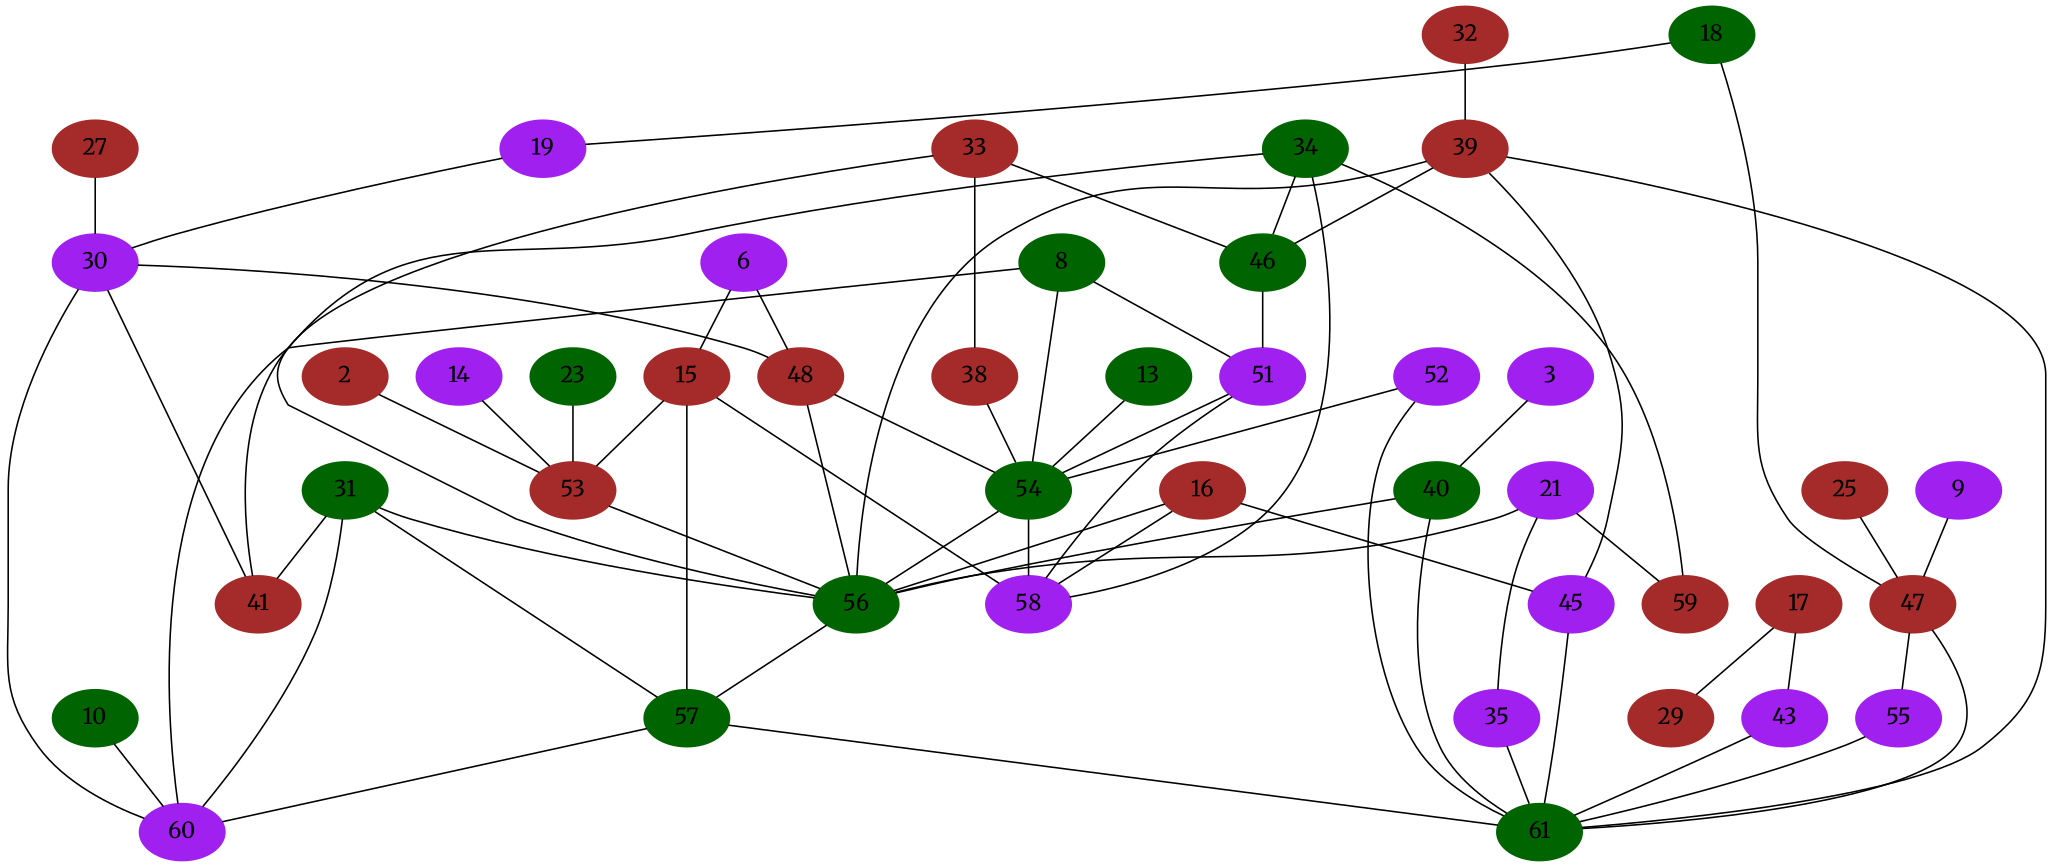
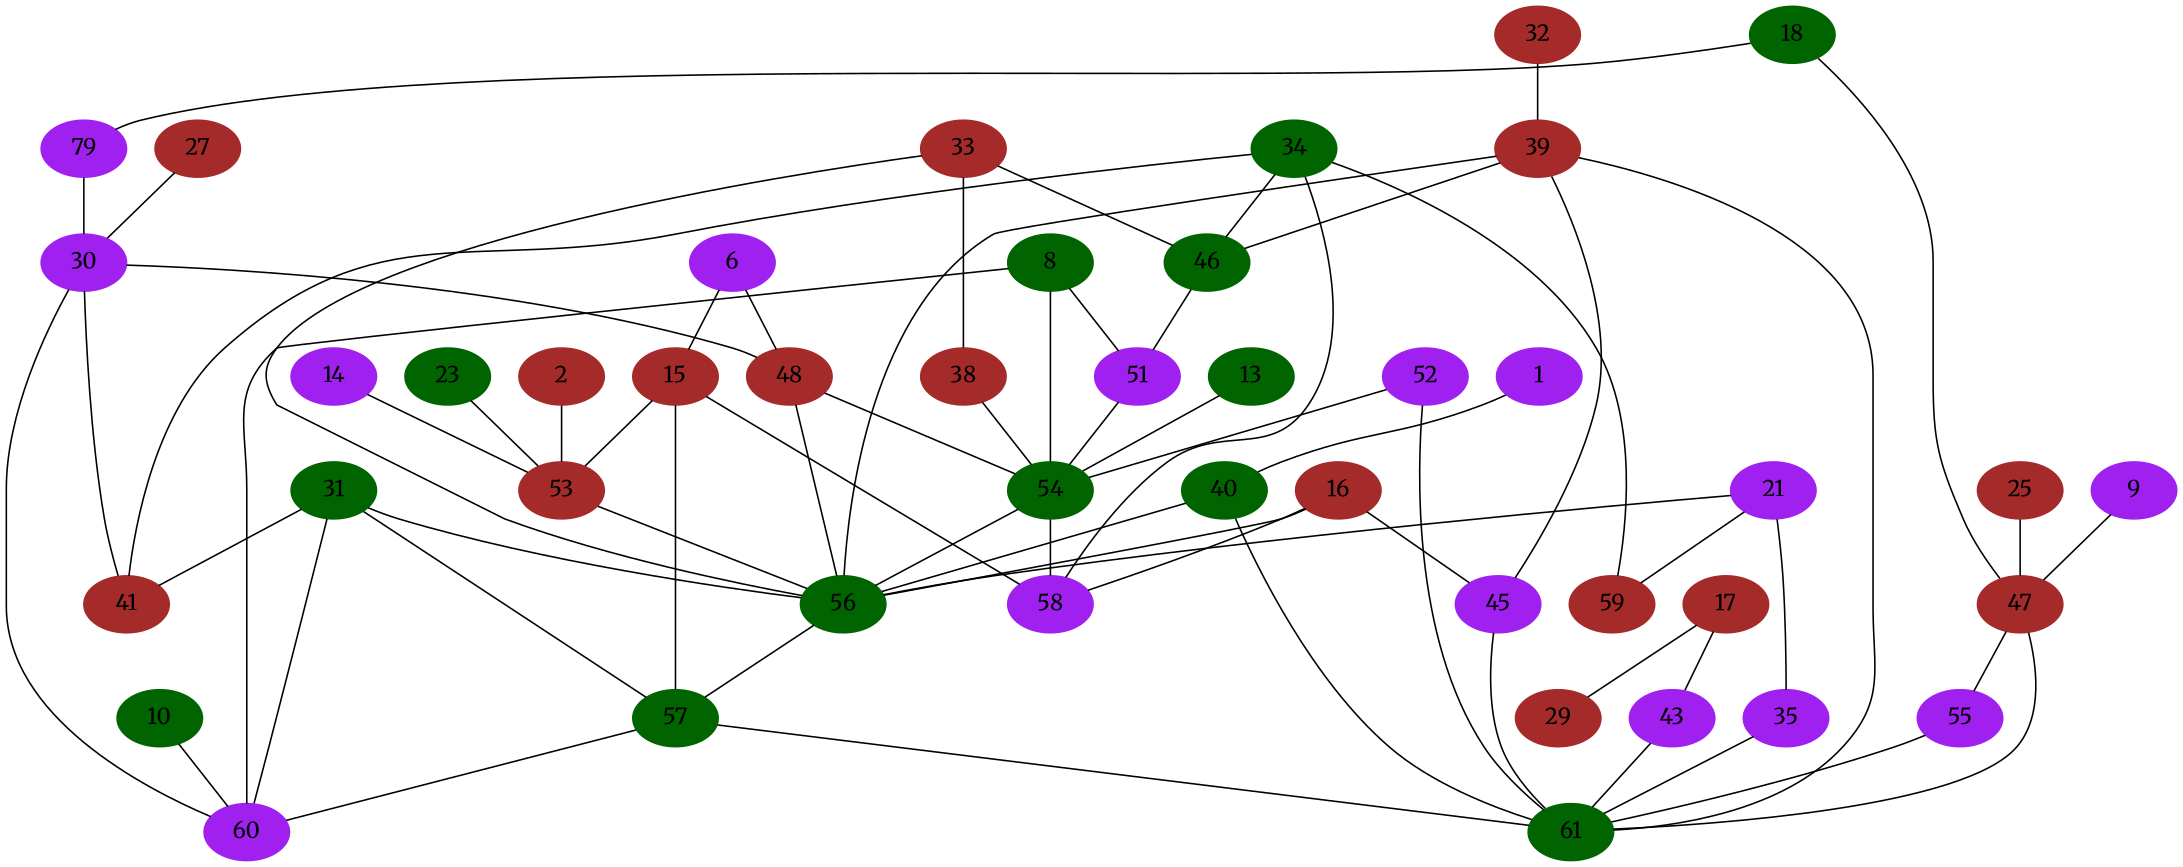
node "19": label "19" -> "79"
node "3": label "3" -> "1"
edge "51" -- "58": removed
